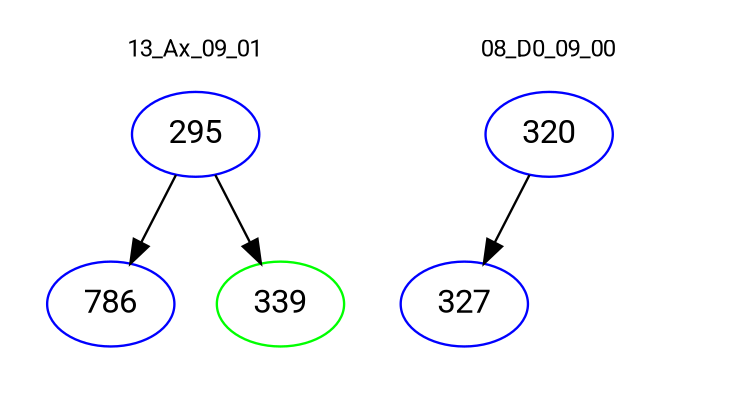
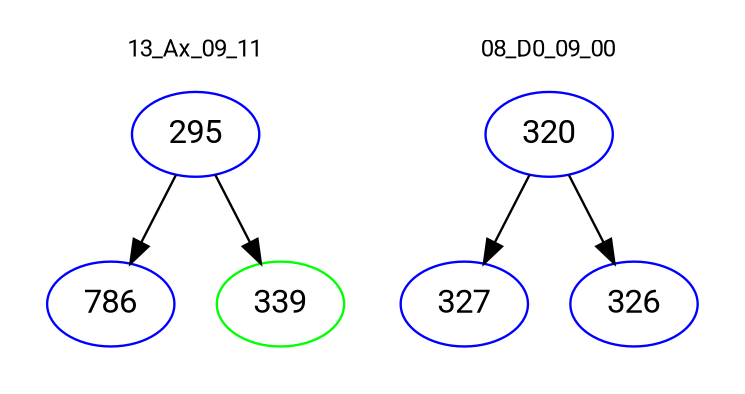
cluster "13_Ax_09_01": label "13_Ax_09_01" -> "13_Ax_09_11"
node "326": added
